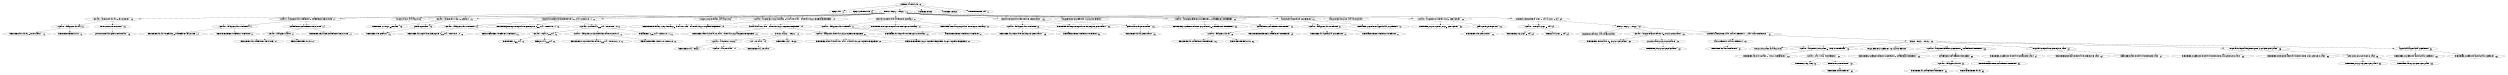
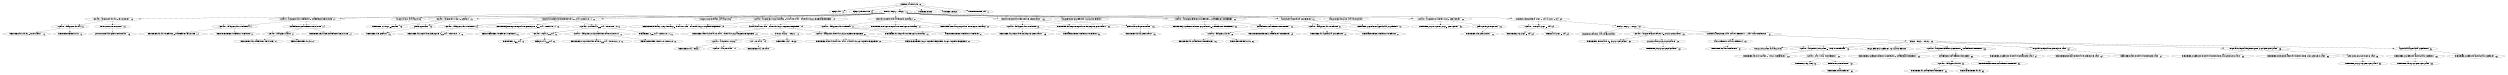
edge "(getProperty,props.getProperty(name))" -> "(IDENTIFIER,name,props.getProperty(name))": now "(IDENTIFIER,propsElement,appendChild(propElement))" -> "(IDENTIFIER,name,props.getProperty(name))"
